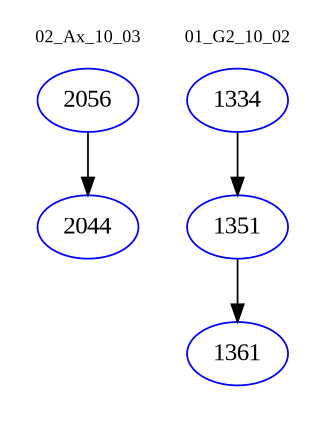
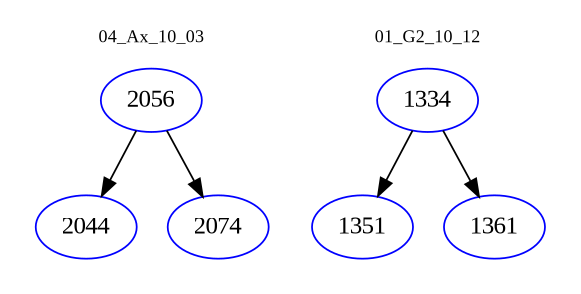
cluster "02_Ax_10_03": label "02_Ax_10_03" -> "04_Ax_10_03"
cluster "01_G2_10_02": label "01_G2_10_02" -> "01_G2_10_12"
node "2074": added
edge "1351" -> "1361": now "1334" -> "1361"
